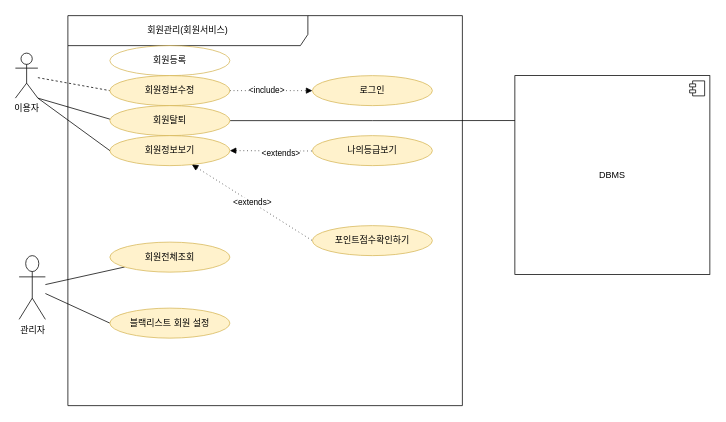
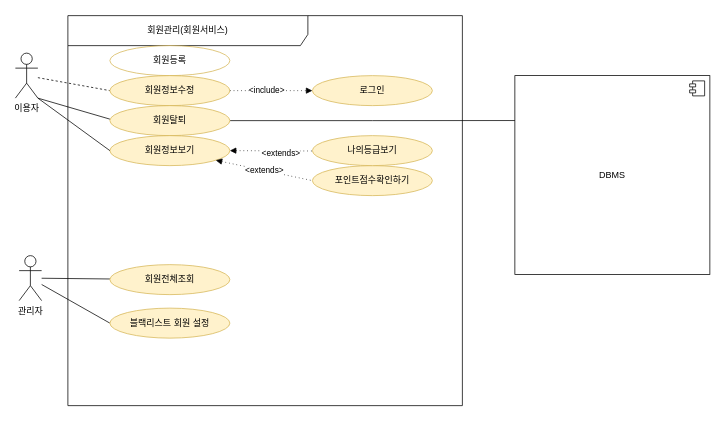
node "포인트점수확인하기": moved (372, 240) -> (372, 180)
node "회원전체조회": moved (170, 257) -> (170, 279)
node "관리자": size 26x64 -> 23x45
